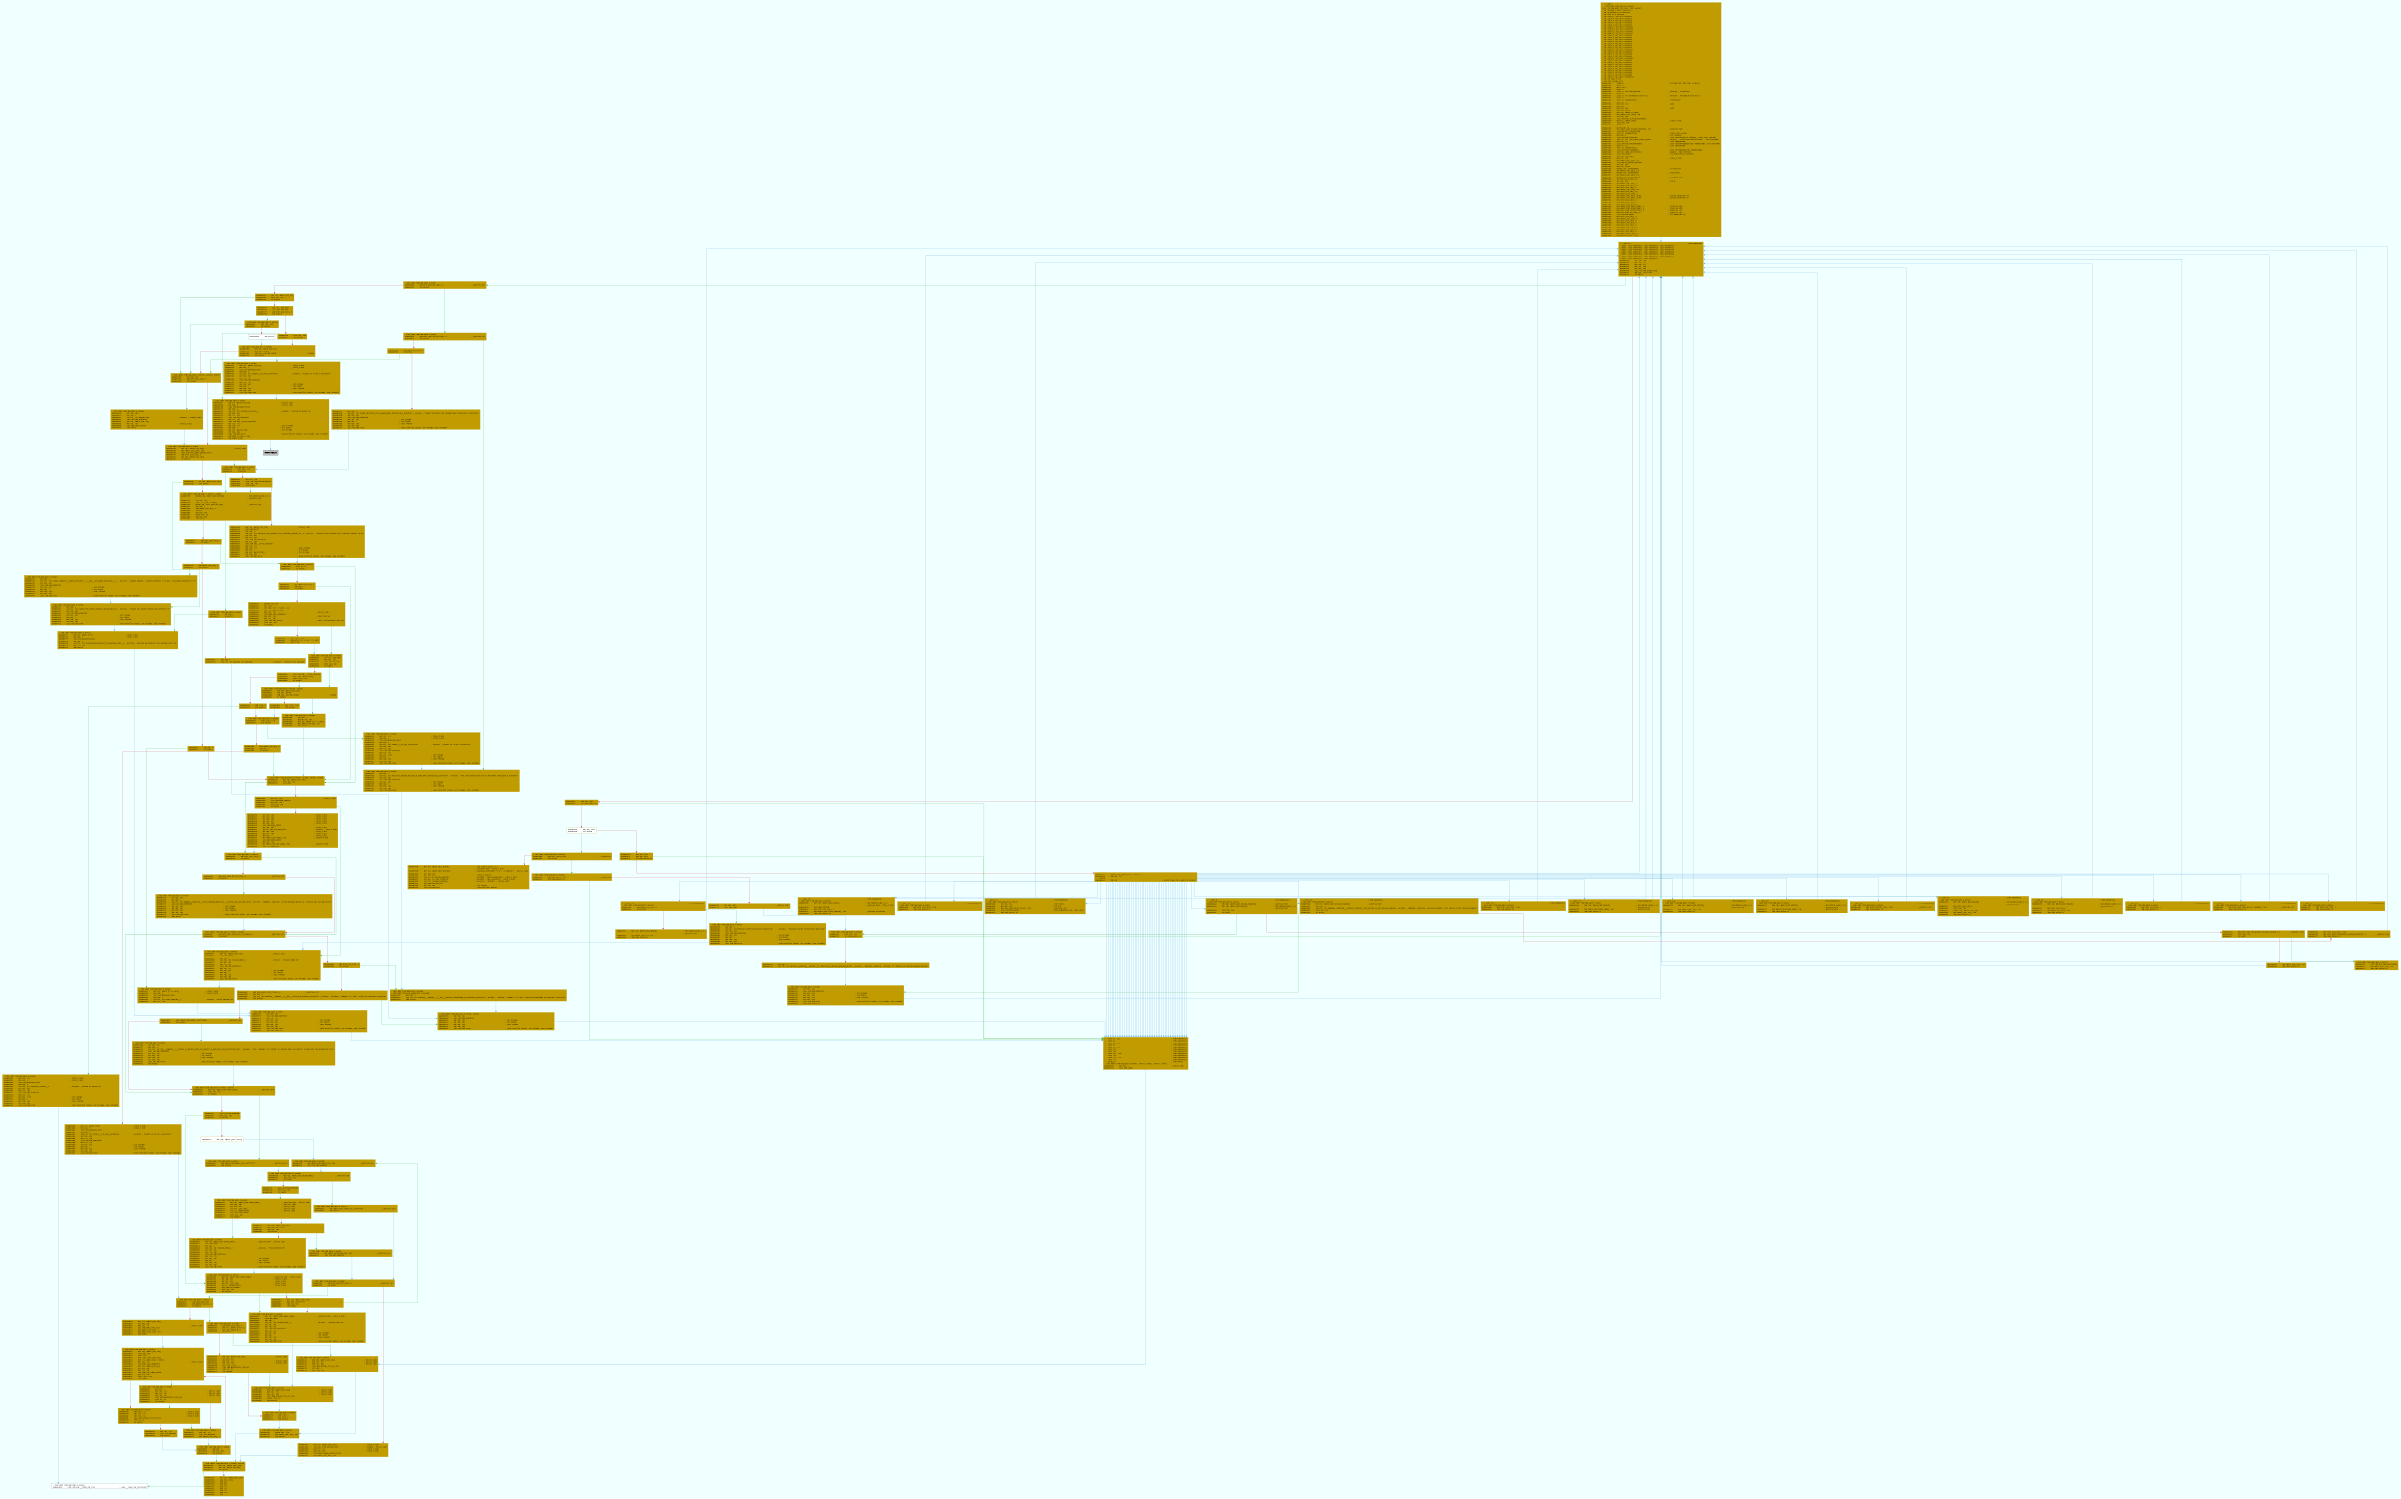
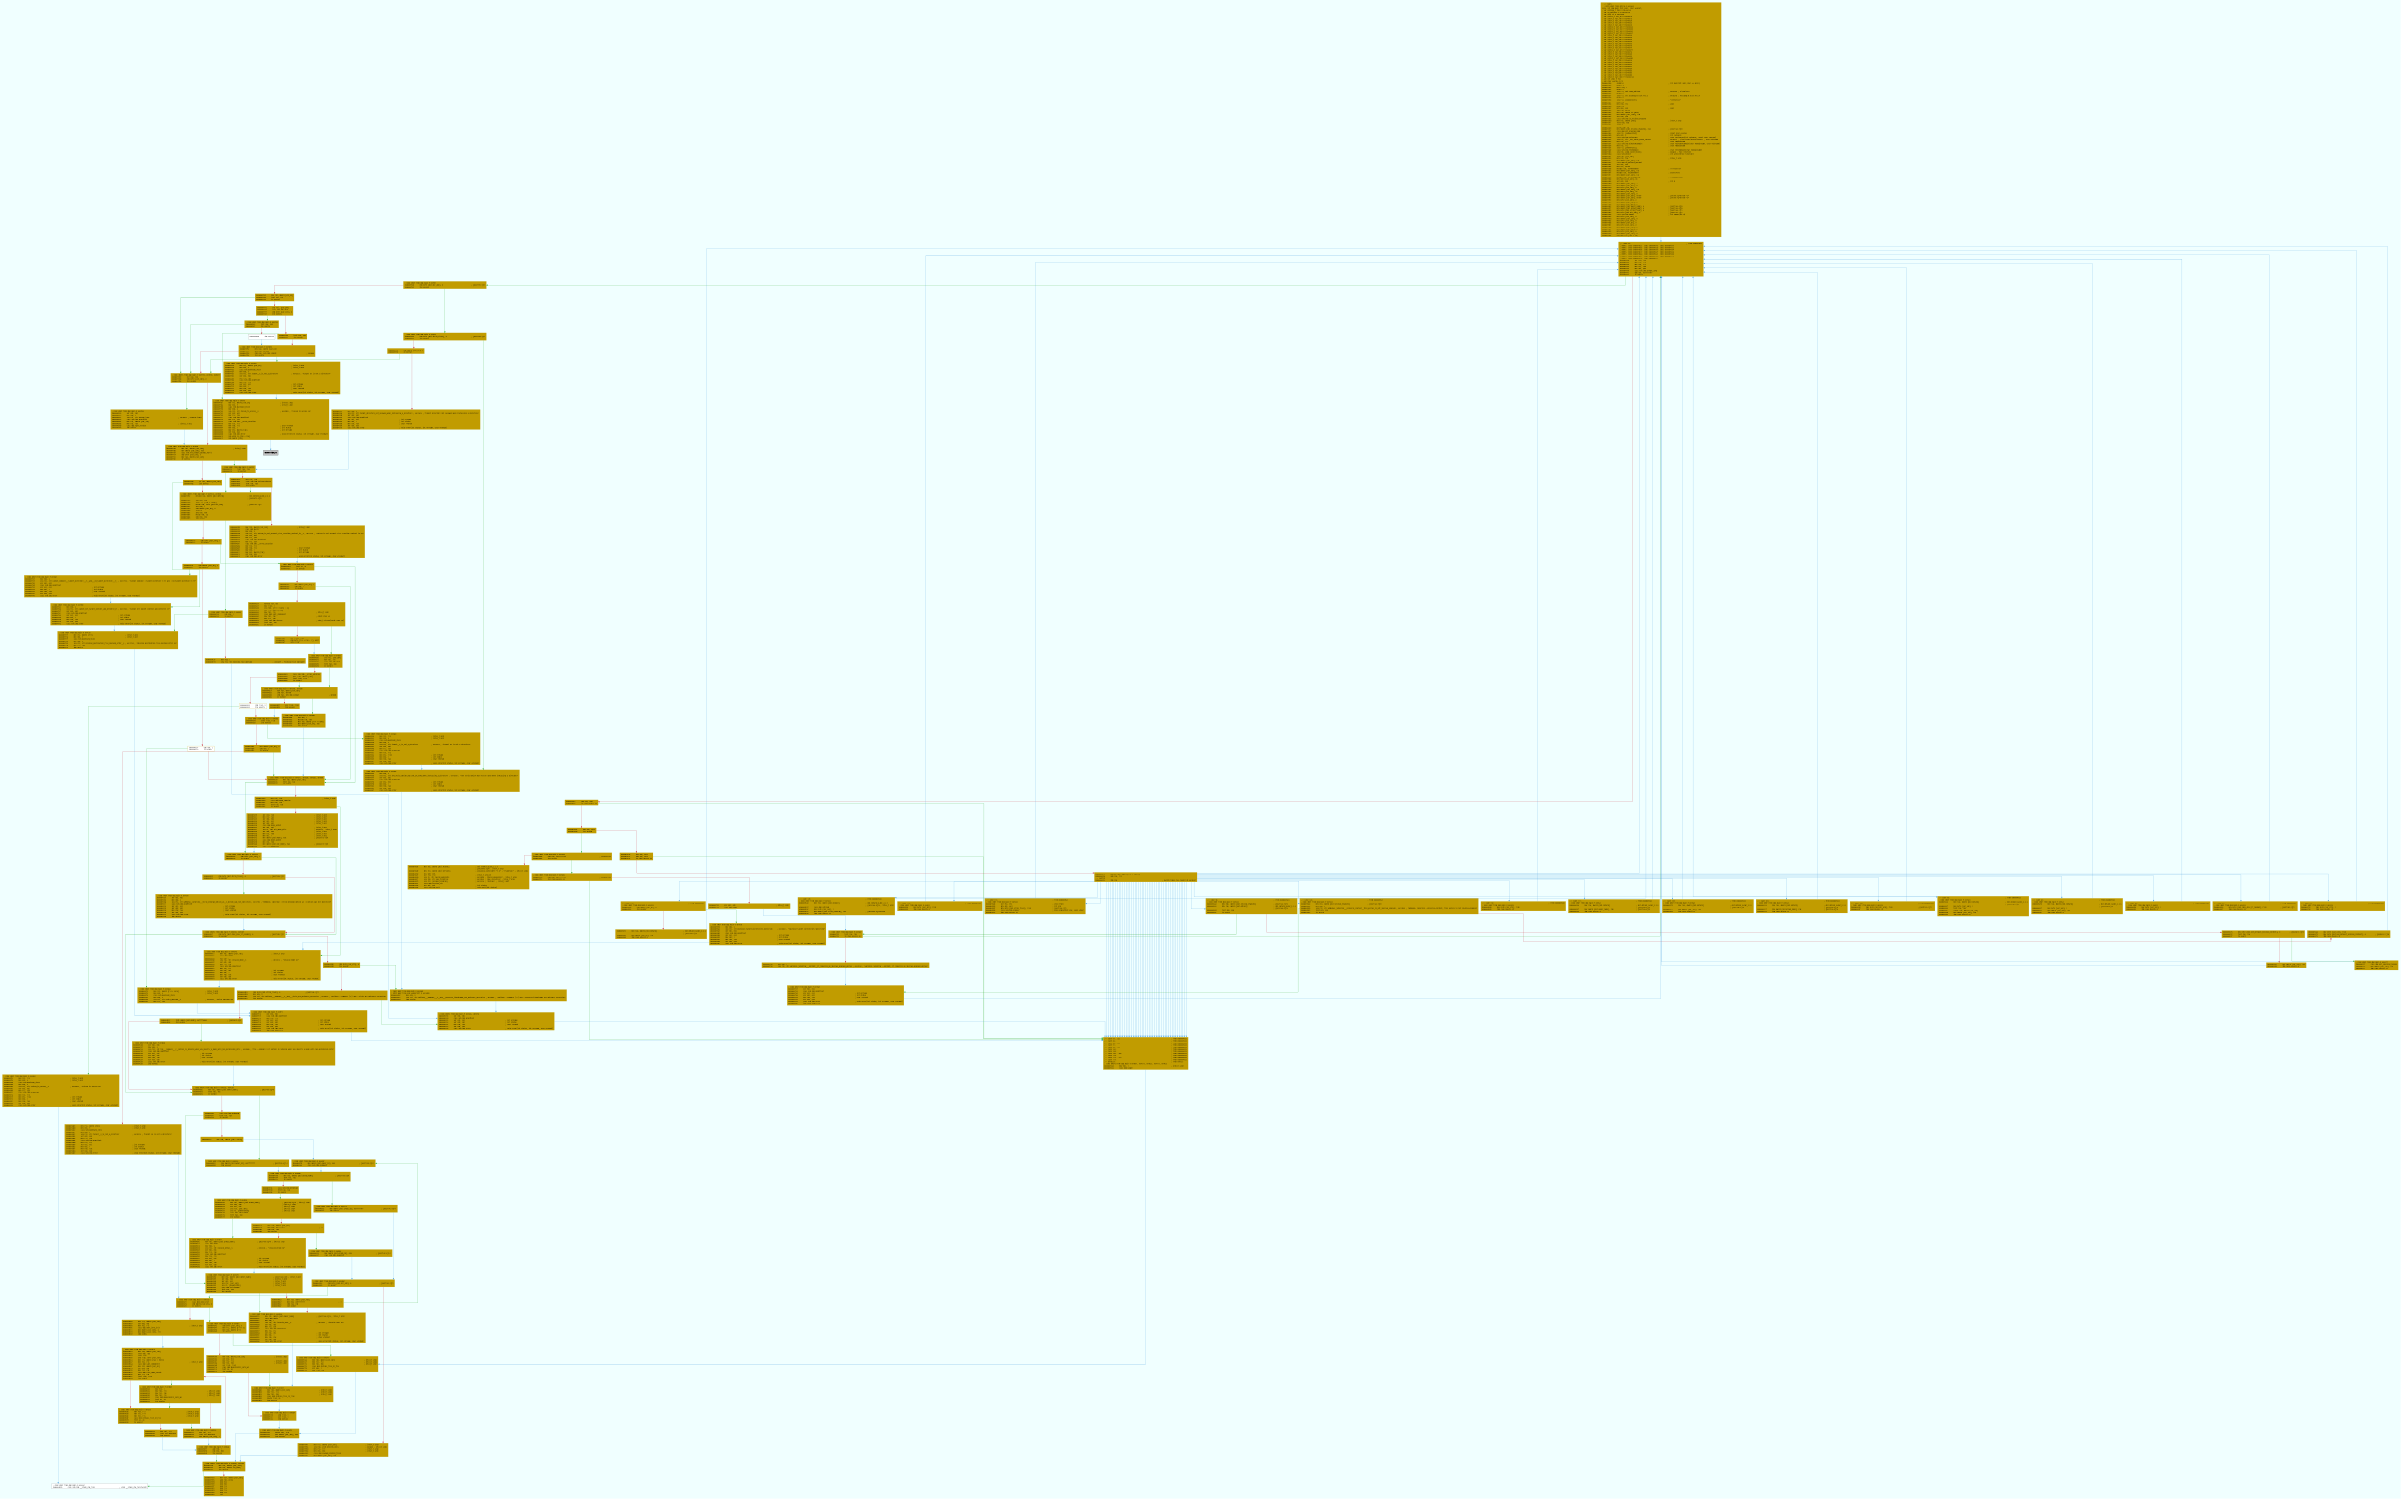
node "0x00004a94      cmp r13d, 2 0x00004a98      jne 0x4df3": fillcolor #c19c00 -> white
node "0x00004827      cmp ebx, 2 0x0000482a      jg 0x4ef5": fillcolor #c19c00 -> white
node "0x00004507      cmp eax, 0x42 0x0000450a      jle 0x46d0": fillcolor white -> #c19c00
node "0x000048fa      mov eax, dword [rax + 0x10]": fillcolor white -> #c19c00
